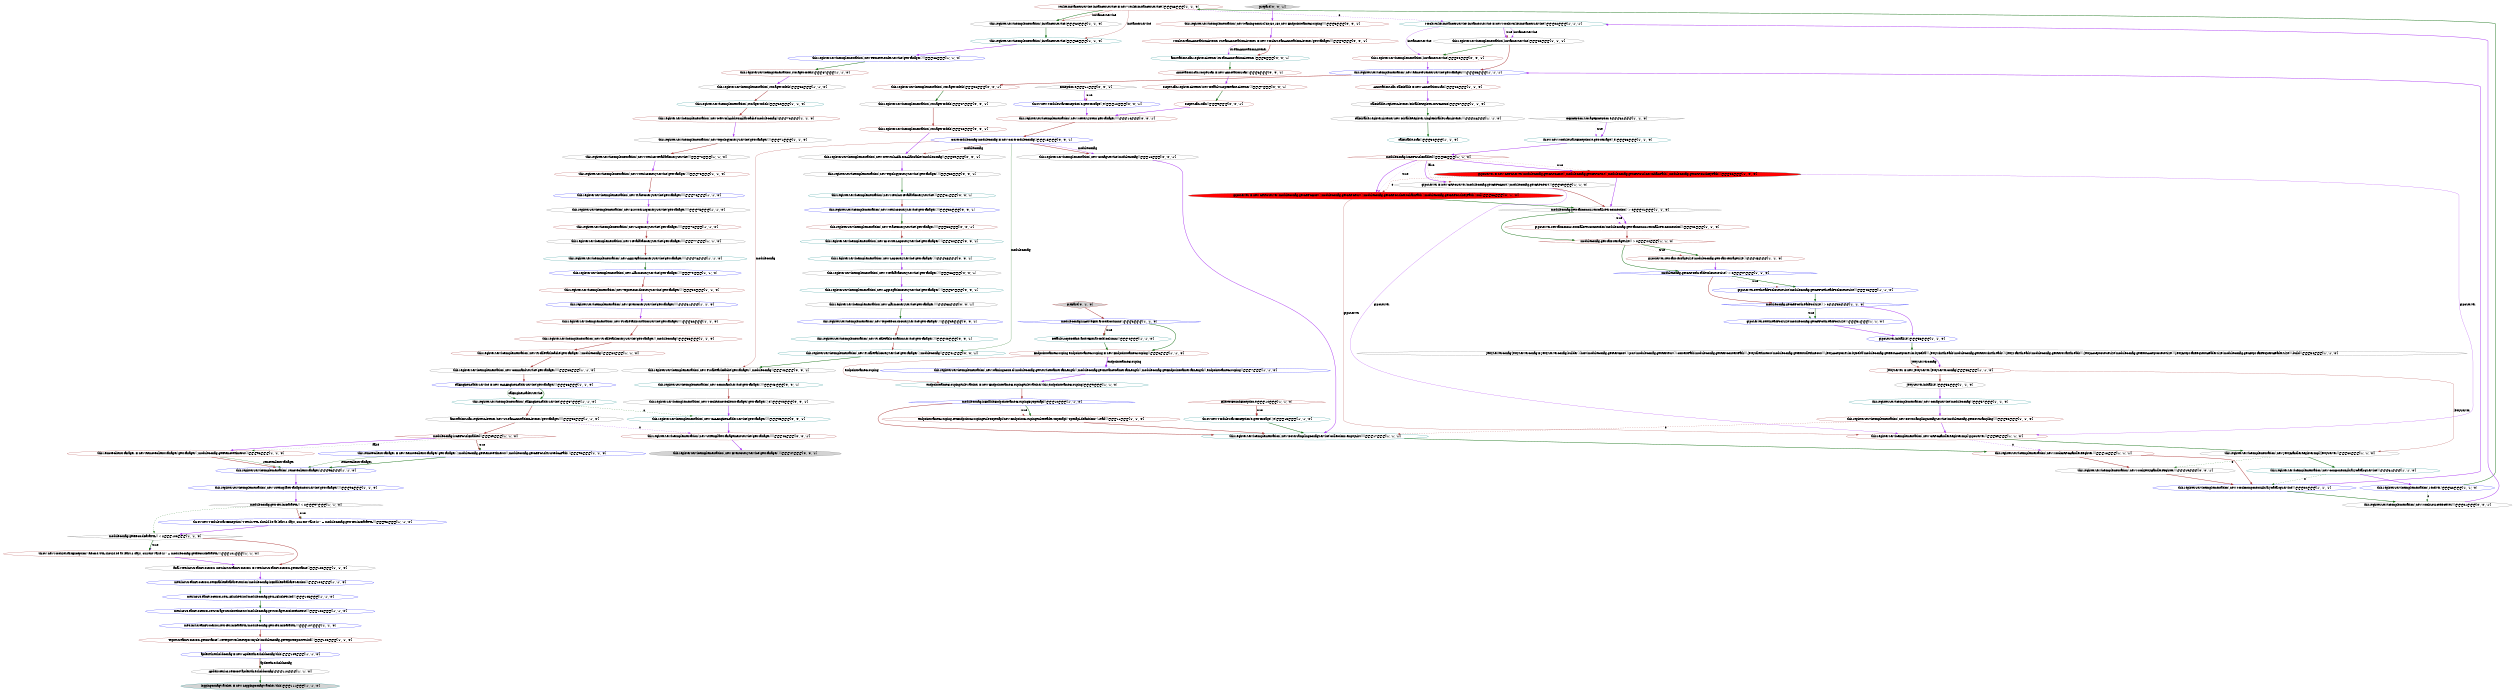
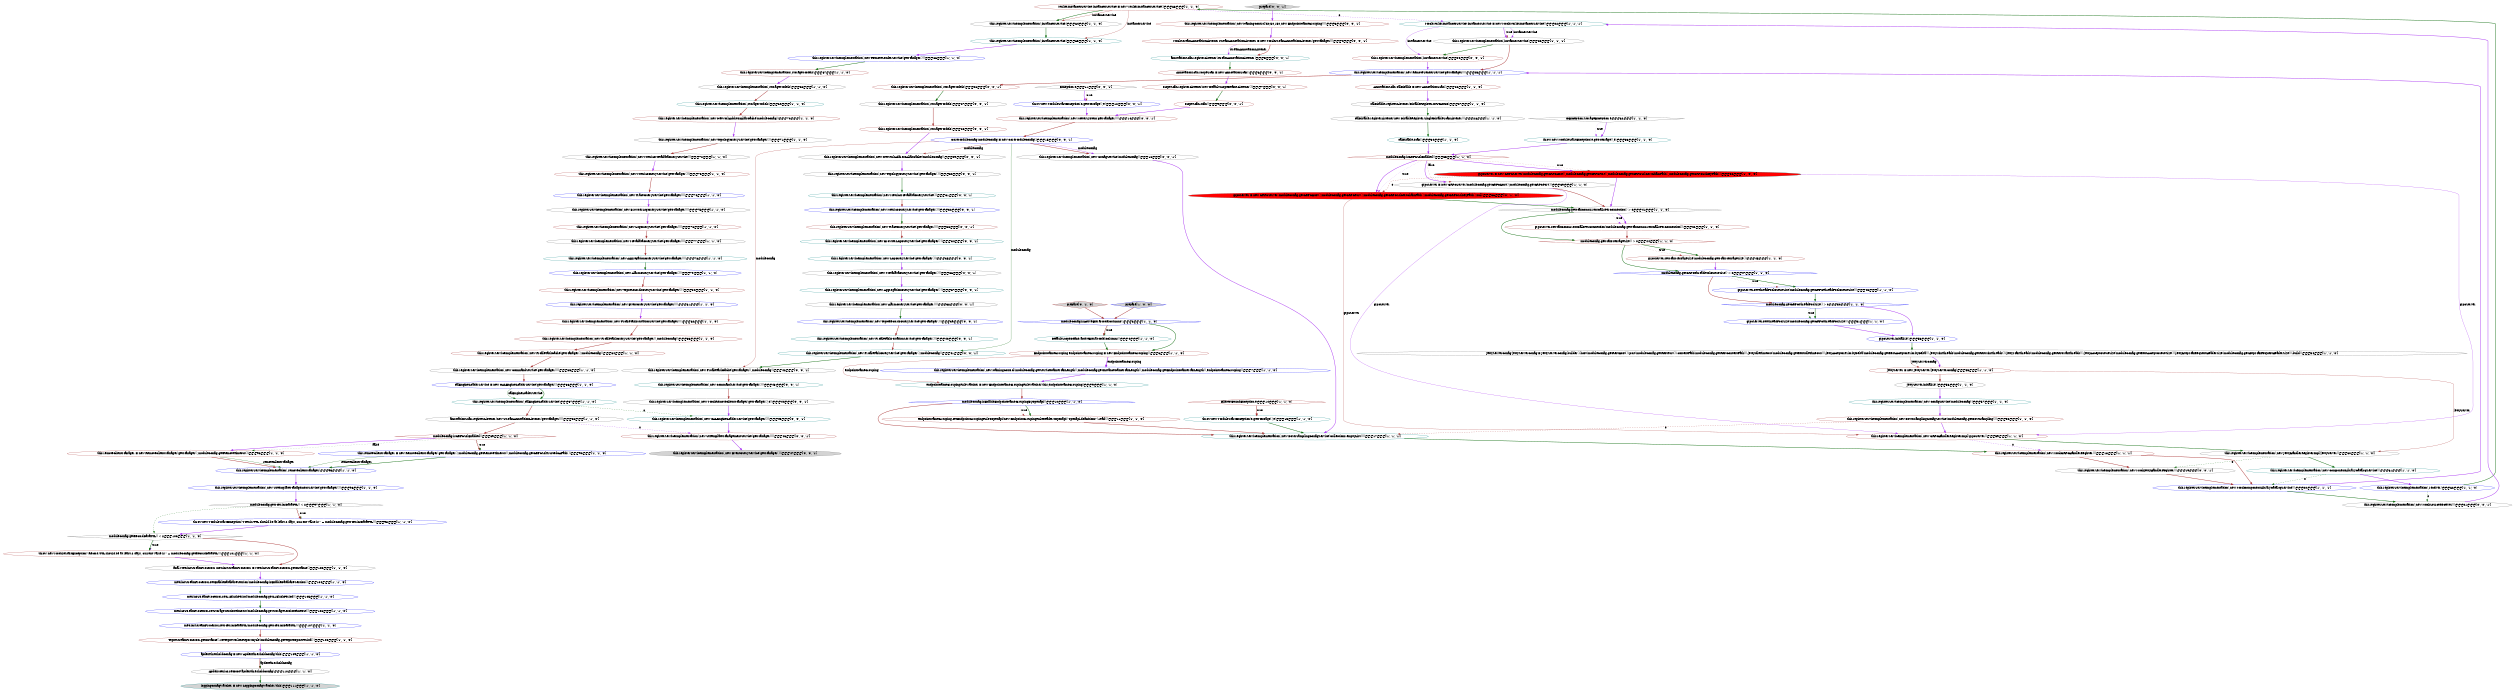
edge "oalDisable.scan()@@@30@@@['1', '1', '0']" -> "moduleConfig.isGRPCSslEnabled()@@@35@@@['1', '1', '0']": added
node "prepare['1', '0', '0']": added
